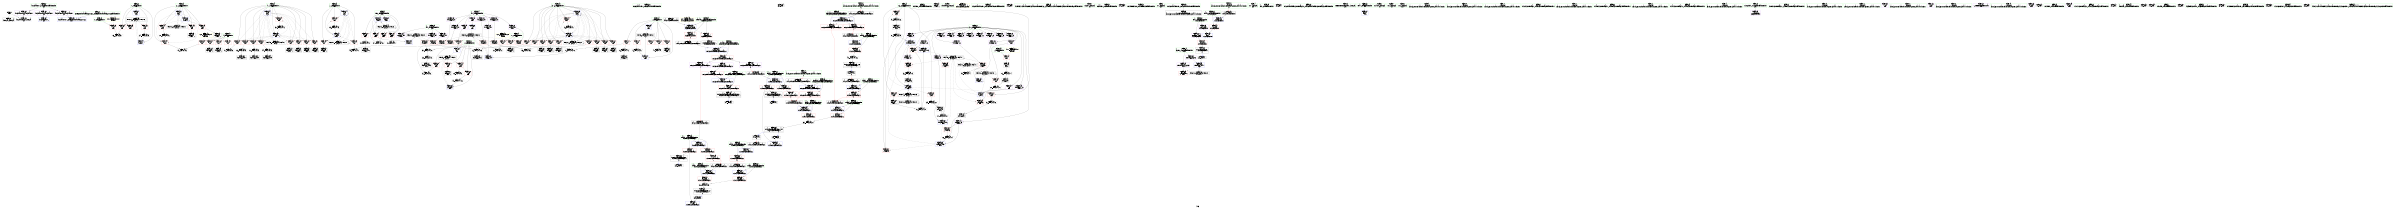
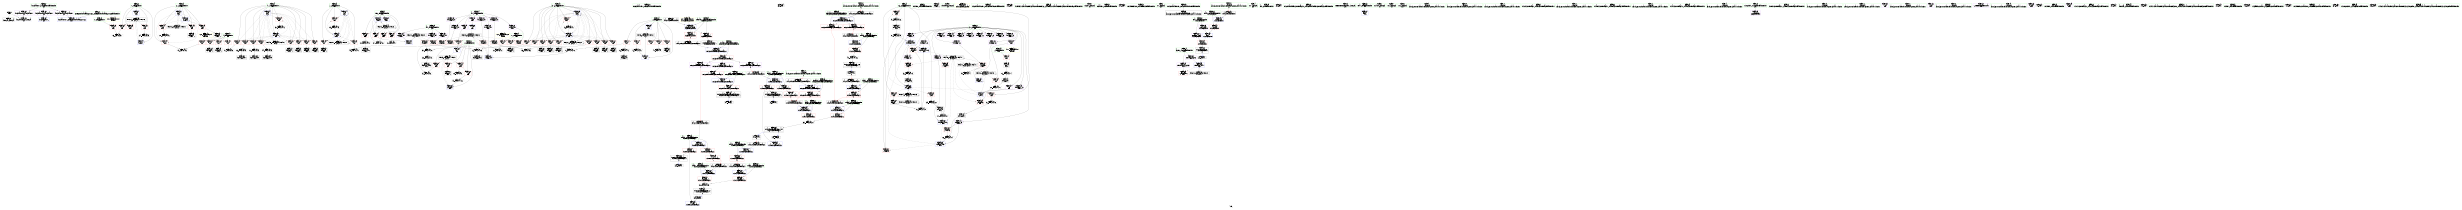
node "NodeID: 50": added
